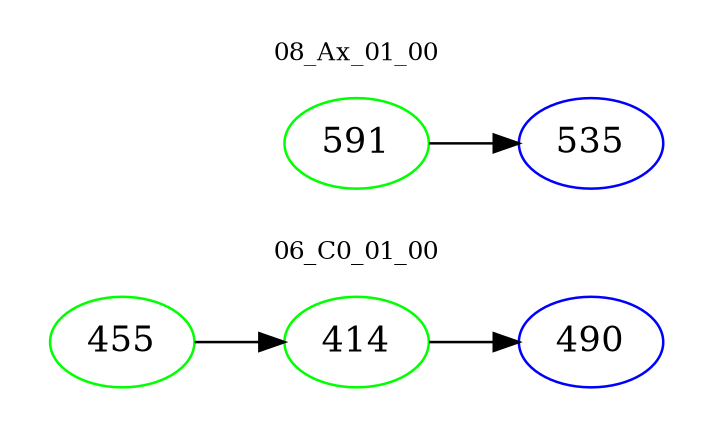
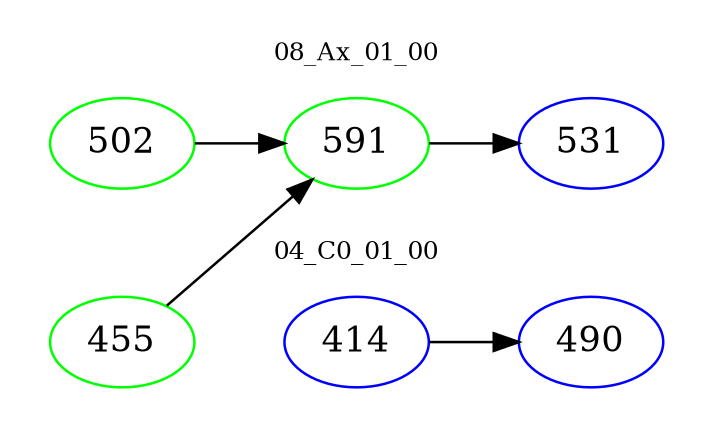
node "502": added
node "535": label "535" -> "531"
cluster "06_C0_01_00": label "06_C0_01_00" -> "04_C0_01_00"
edge "455" -> "414": now "455" -> "591"
node "414": color green -> blue
